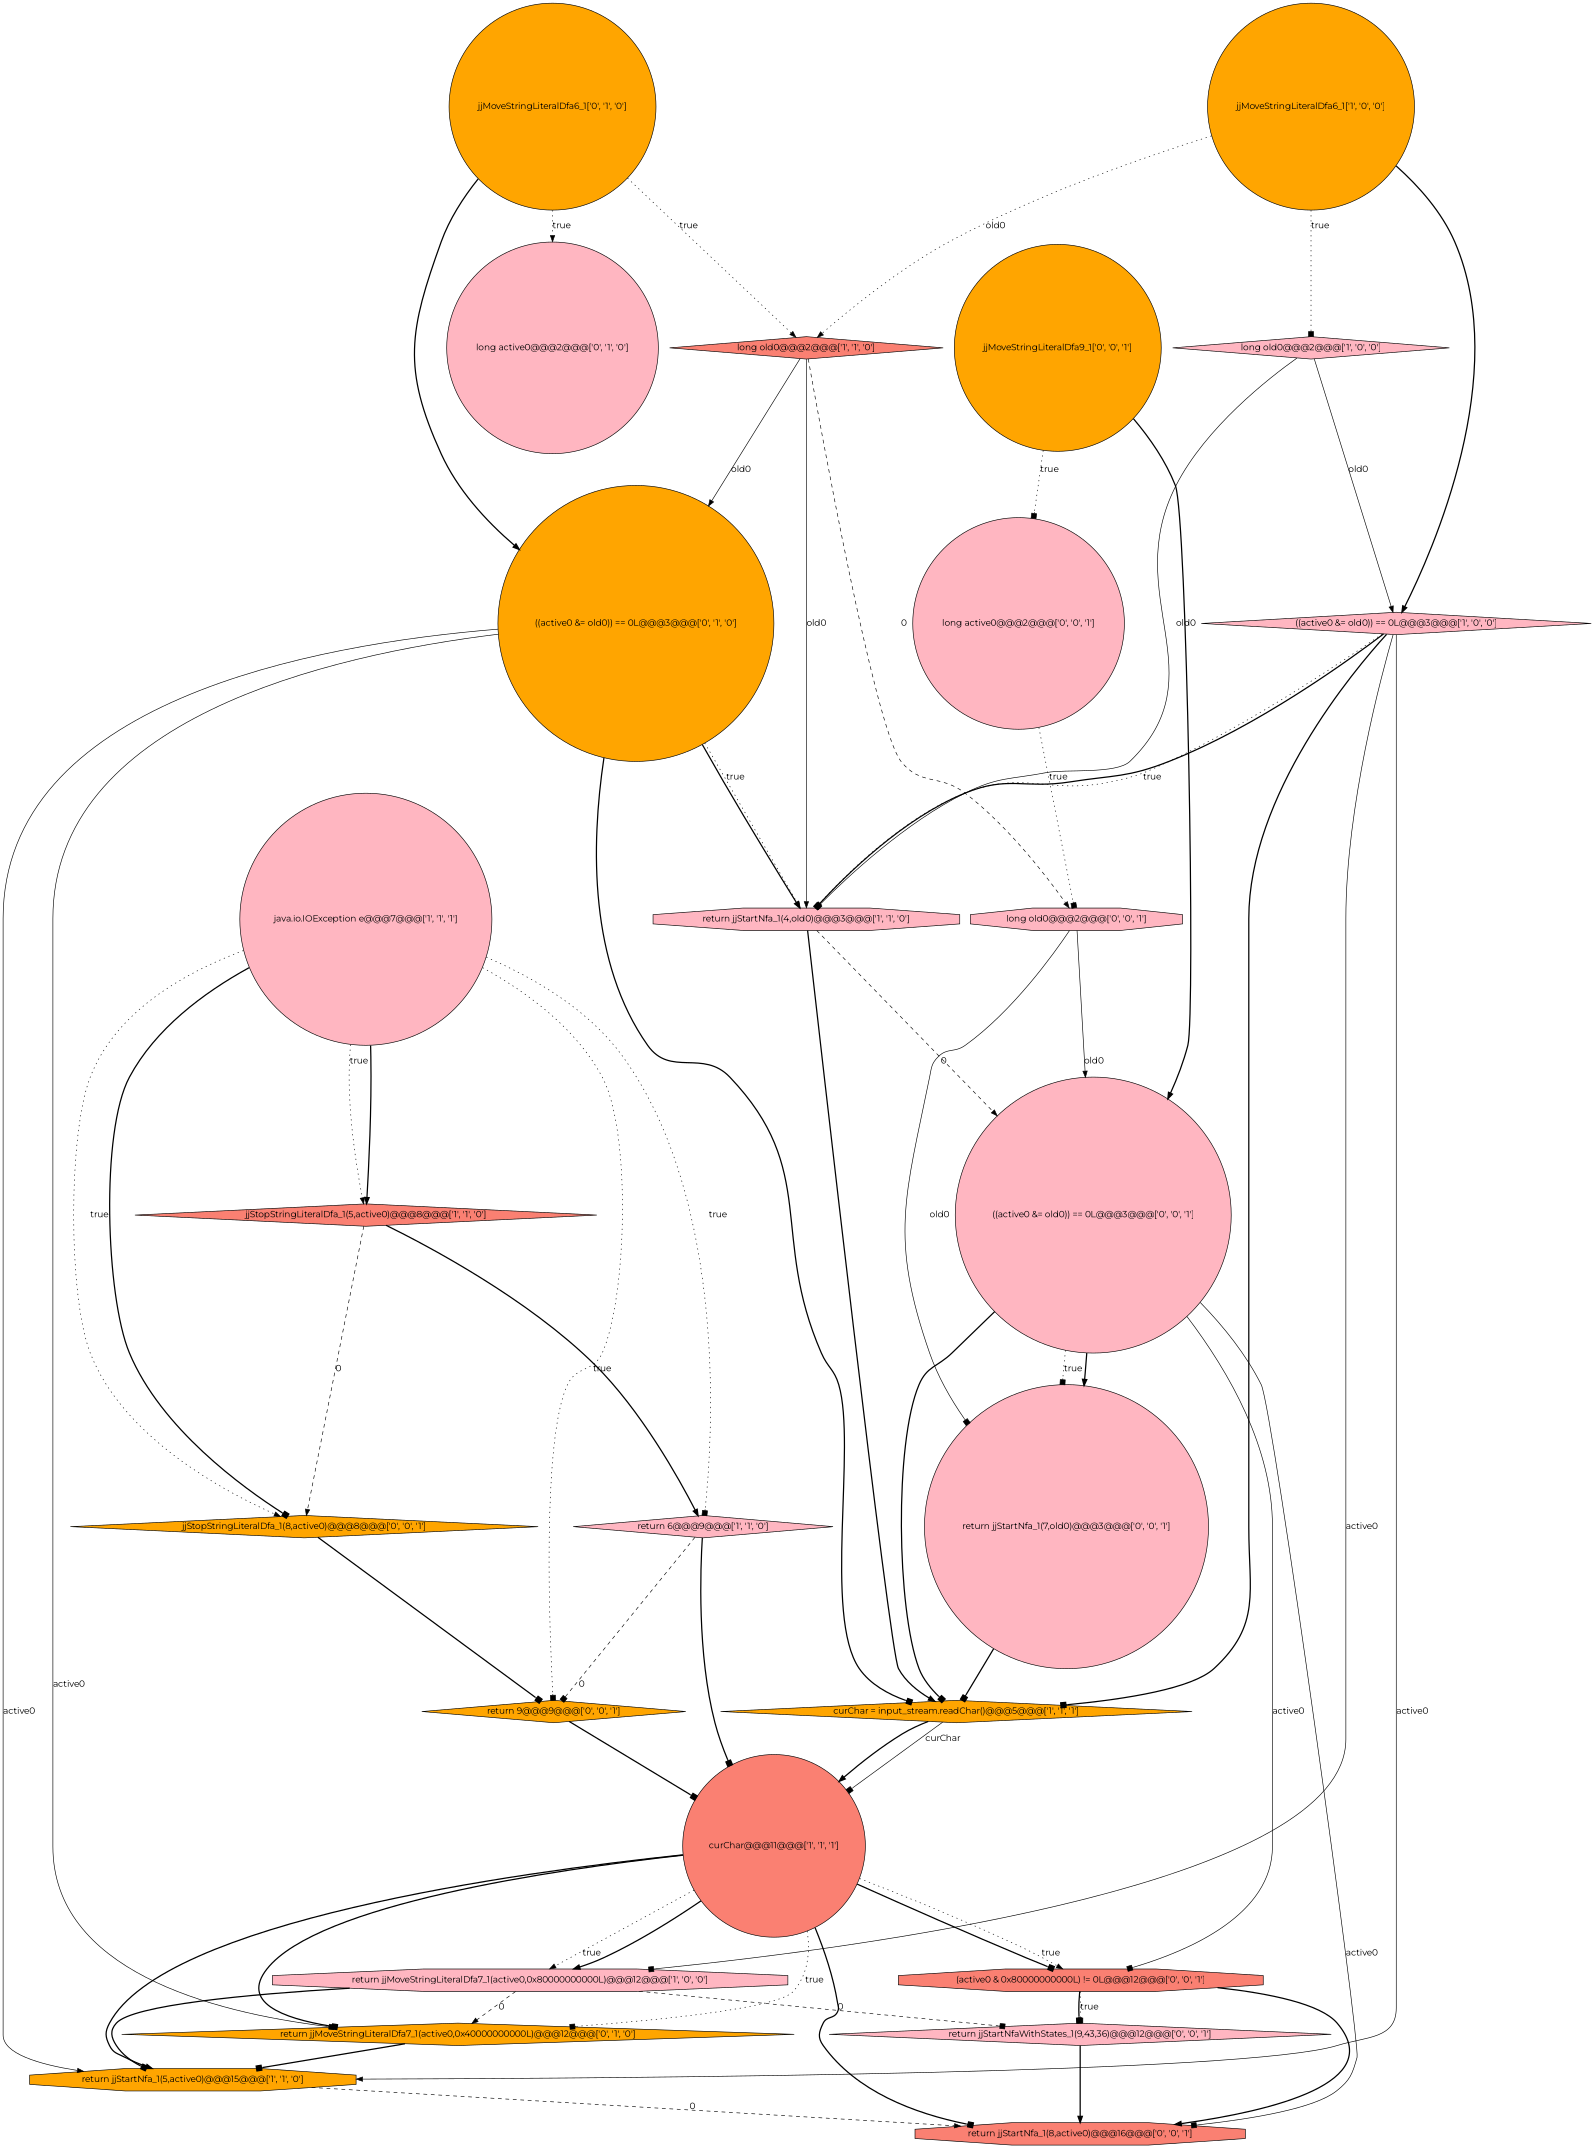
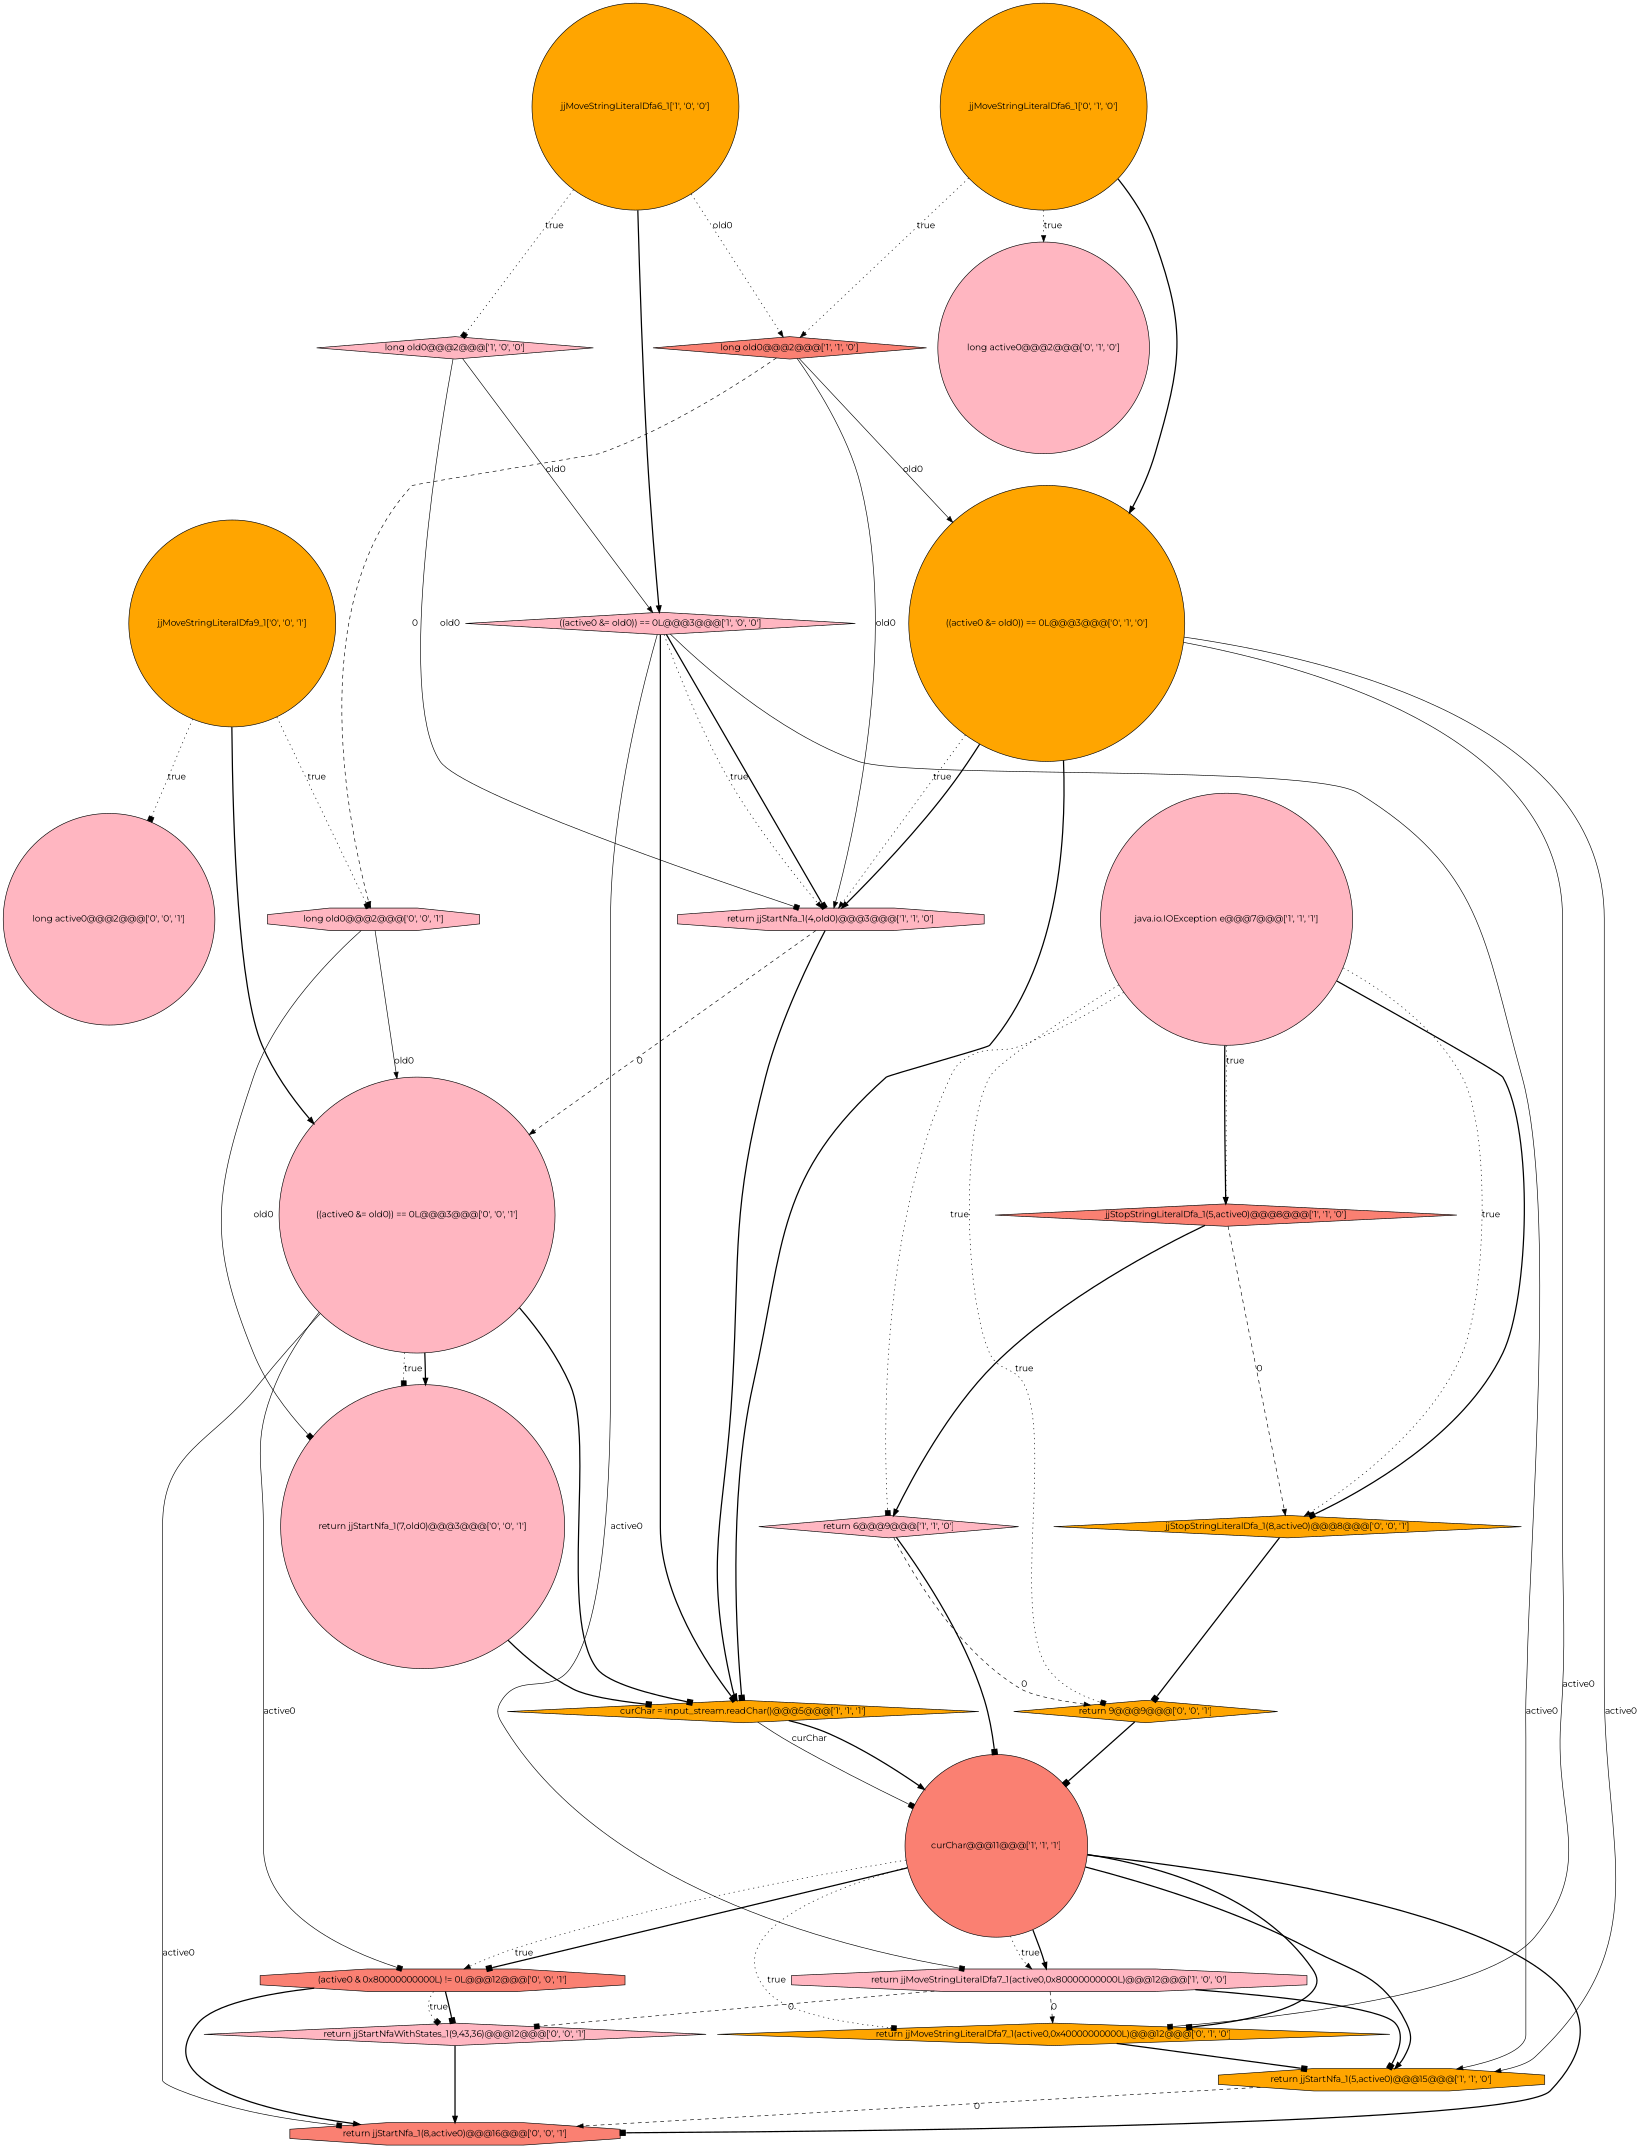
edge "long active0@@@2@@@['0', '0', '1']" -> "long old0@@@2@@@['0', '0', '1']": now "jjMoveStringLiteralDfa9_1['0', '0', '1']" -> "long old0@@@2@@@['0', '0', '1']"
edge "return 6@@@9@@@['1', '1', '0']" -> "return 9@@@9@@@['0', '0', '1']": arrowhead box -> normal
